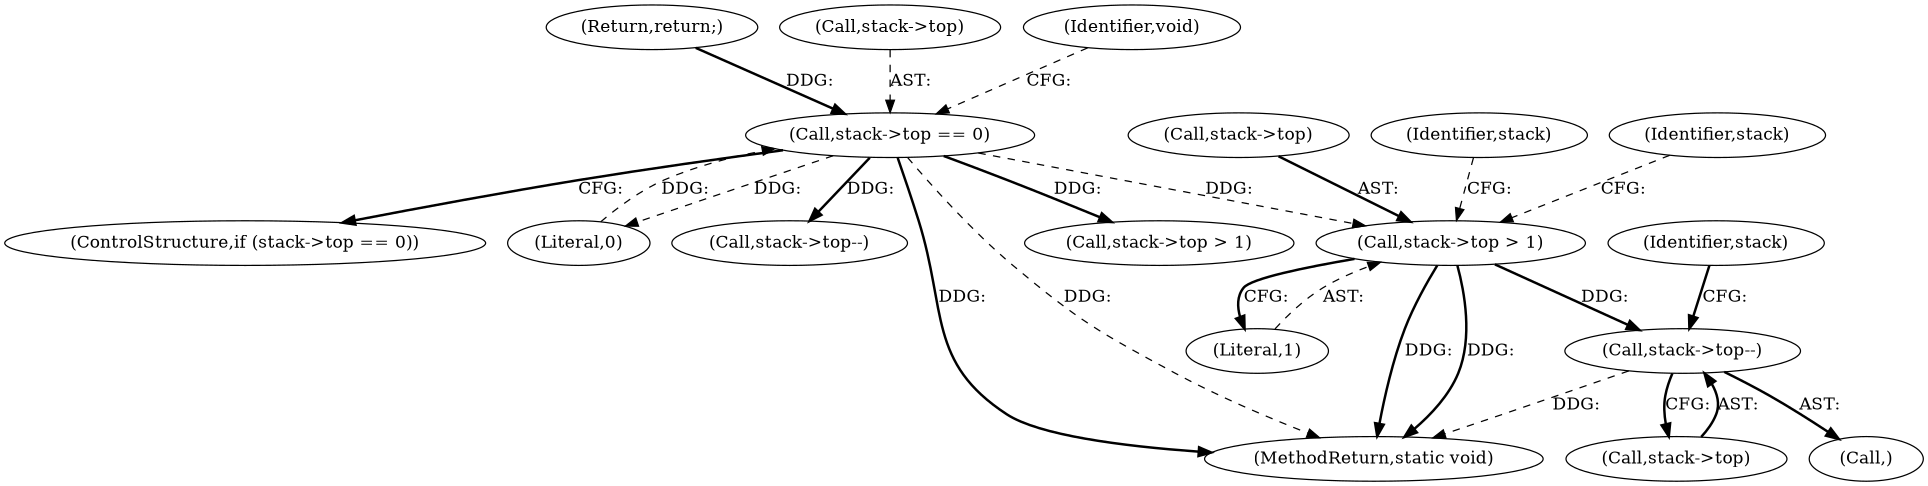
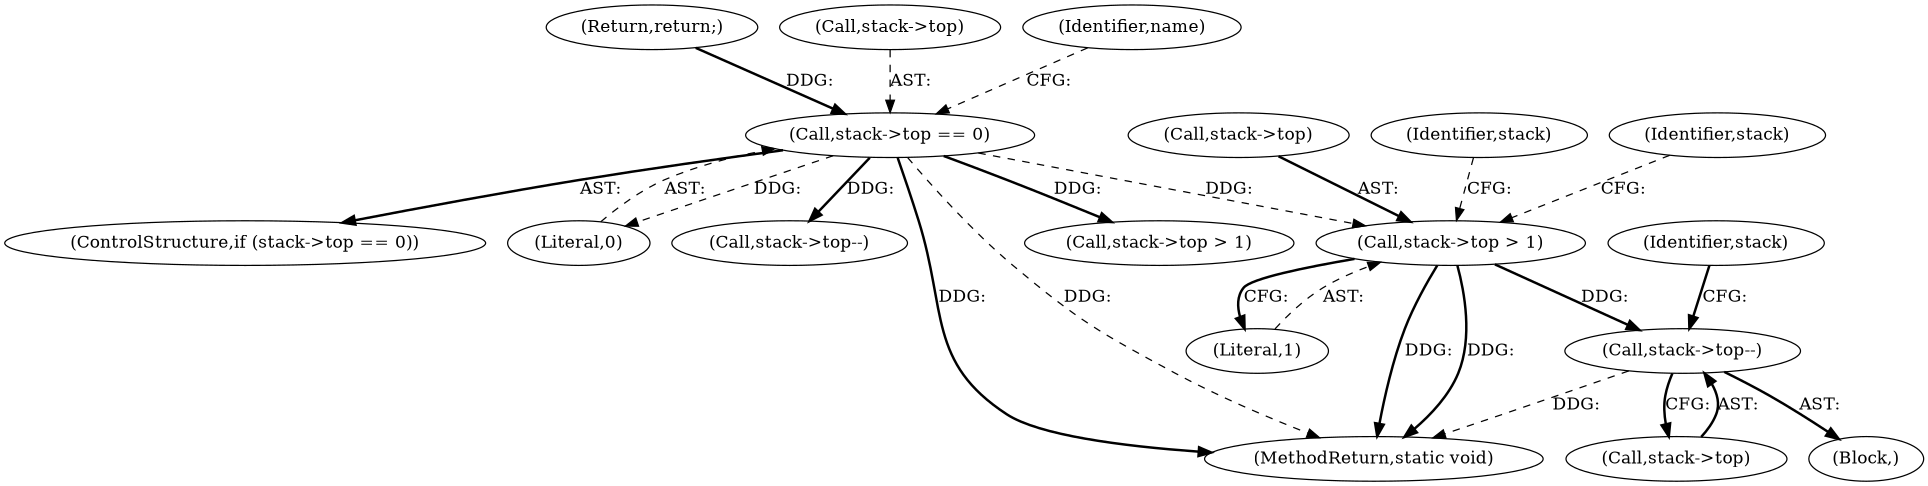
node "(Identifier,void)": label "(Identifier,void)" -> "(Identifier,name)"
edge "(Call,stack->top == 0)" -> "(ControlStructure,if (stack->top == 0))": label "CFG: " -> "AST: "
edge "(Literal,0)" -> "(Call,stack->top == 0)": label "DDG: " -> "AST: "
node "(Call,)": label "(Call,)" -> "(Block,)"
